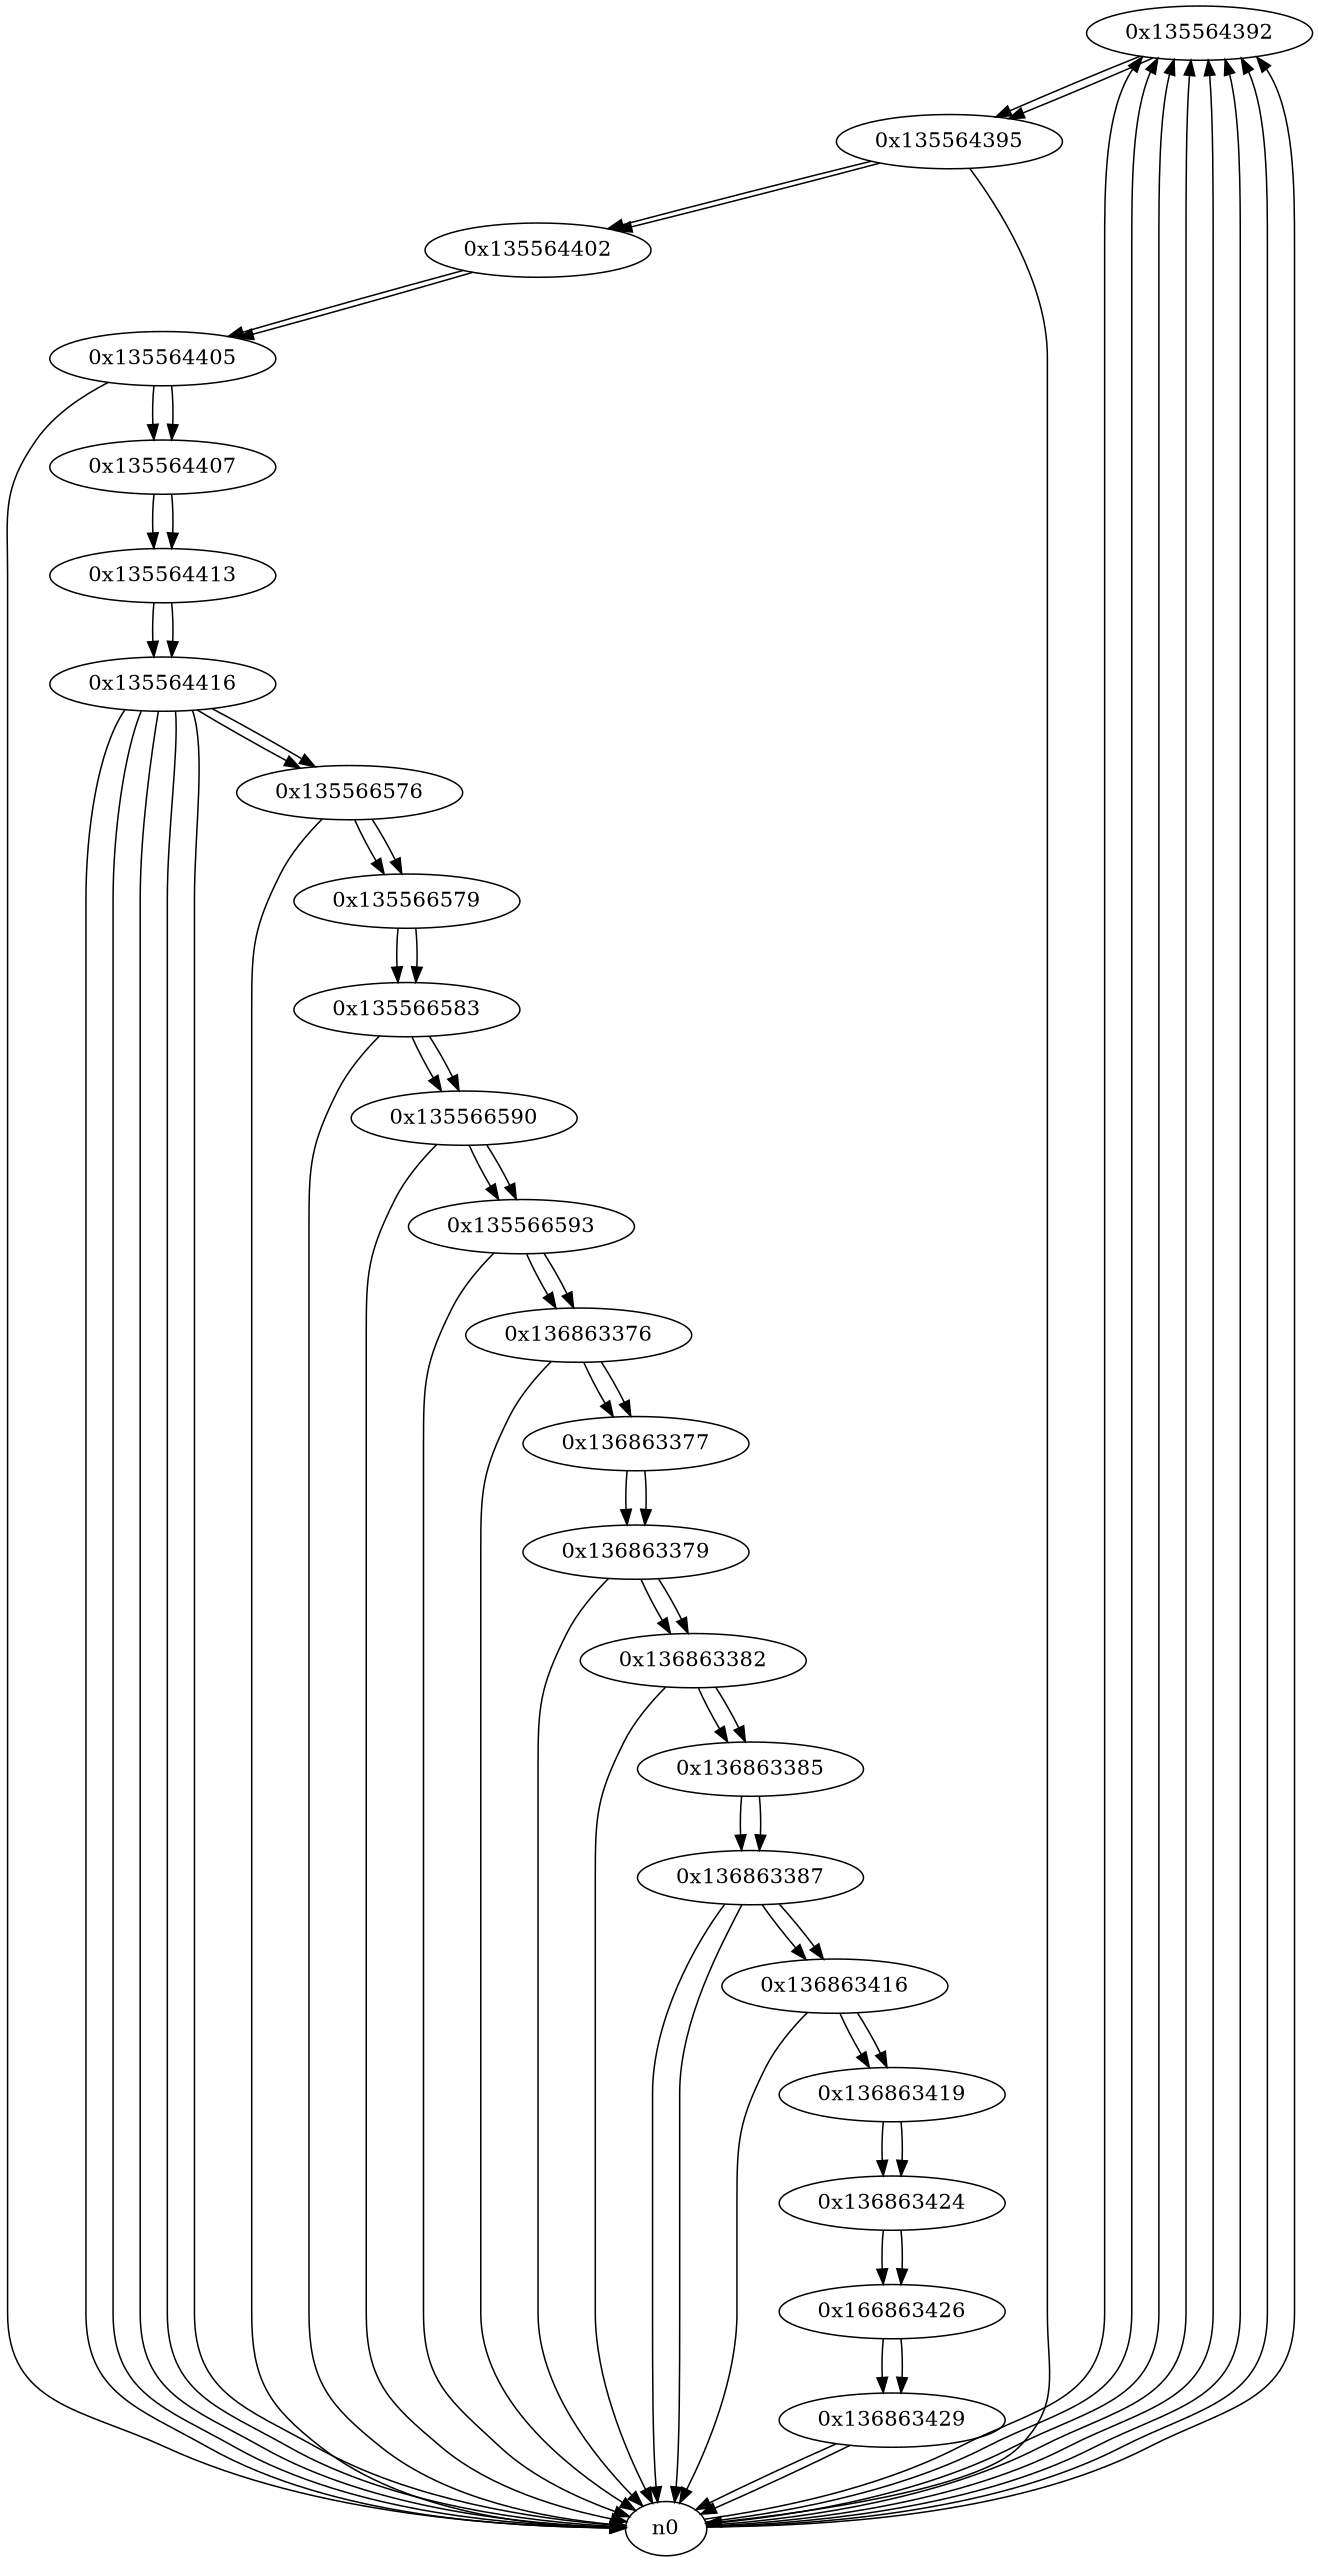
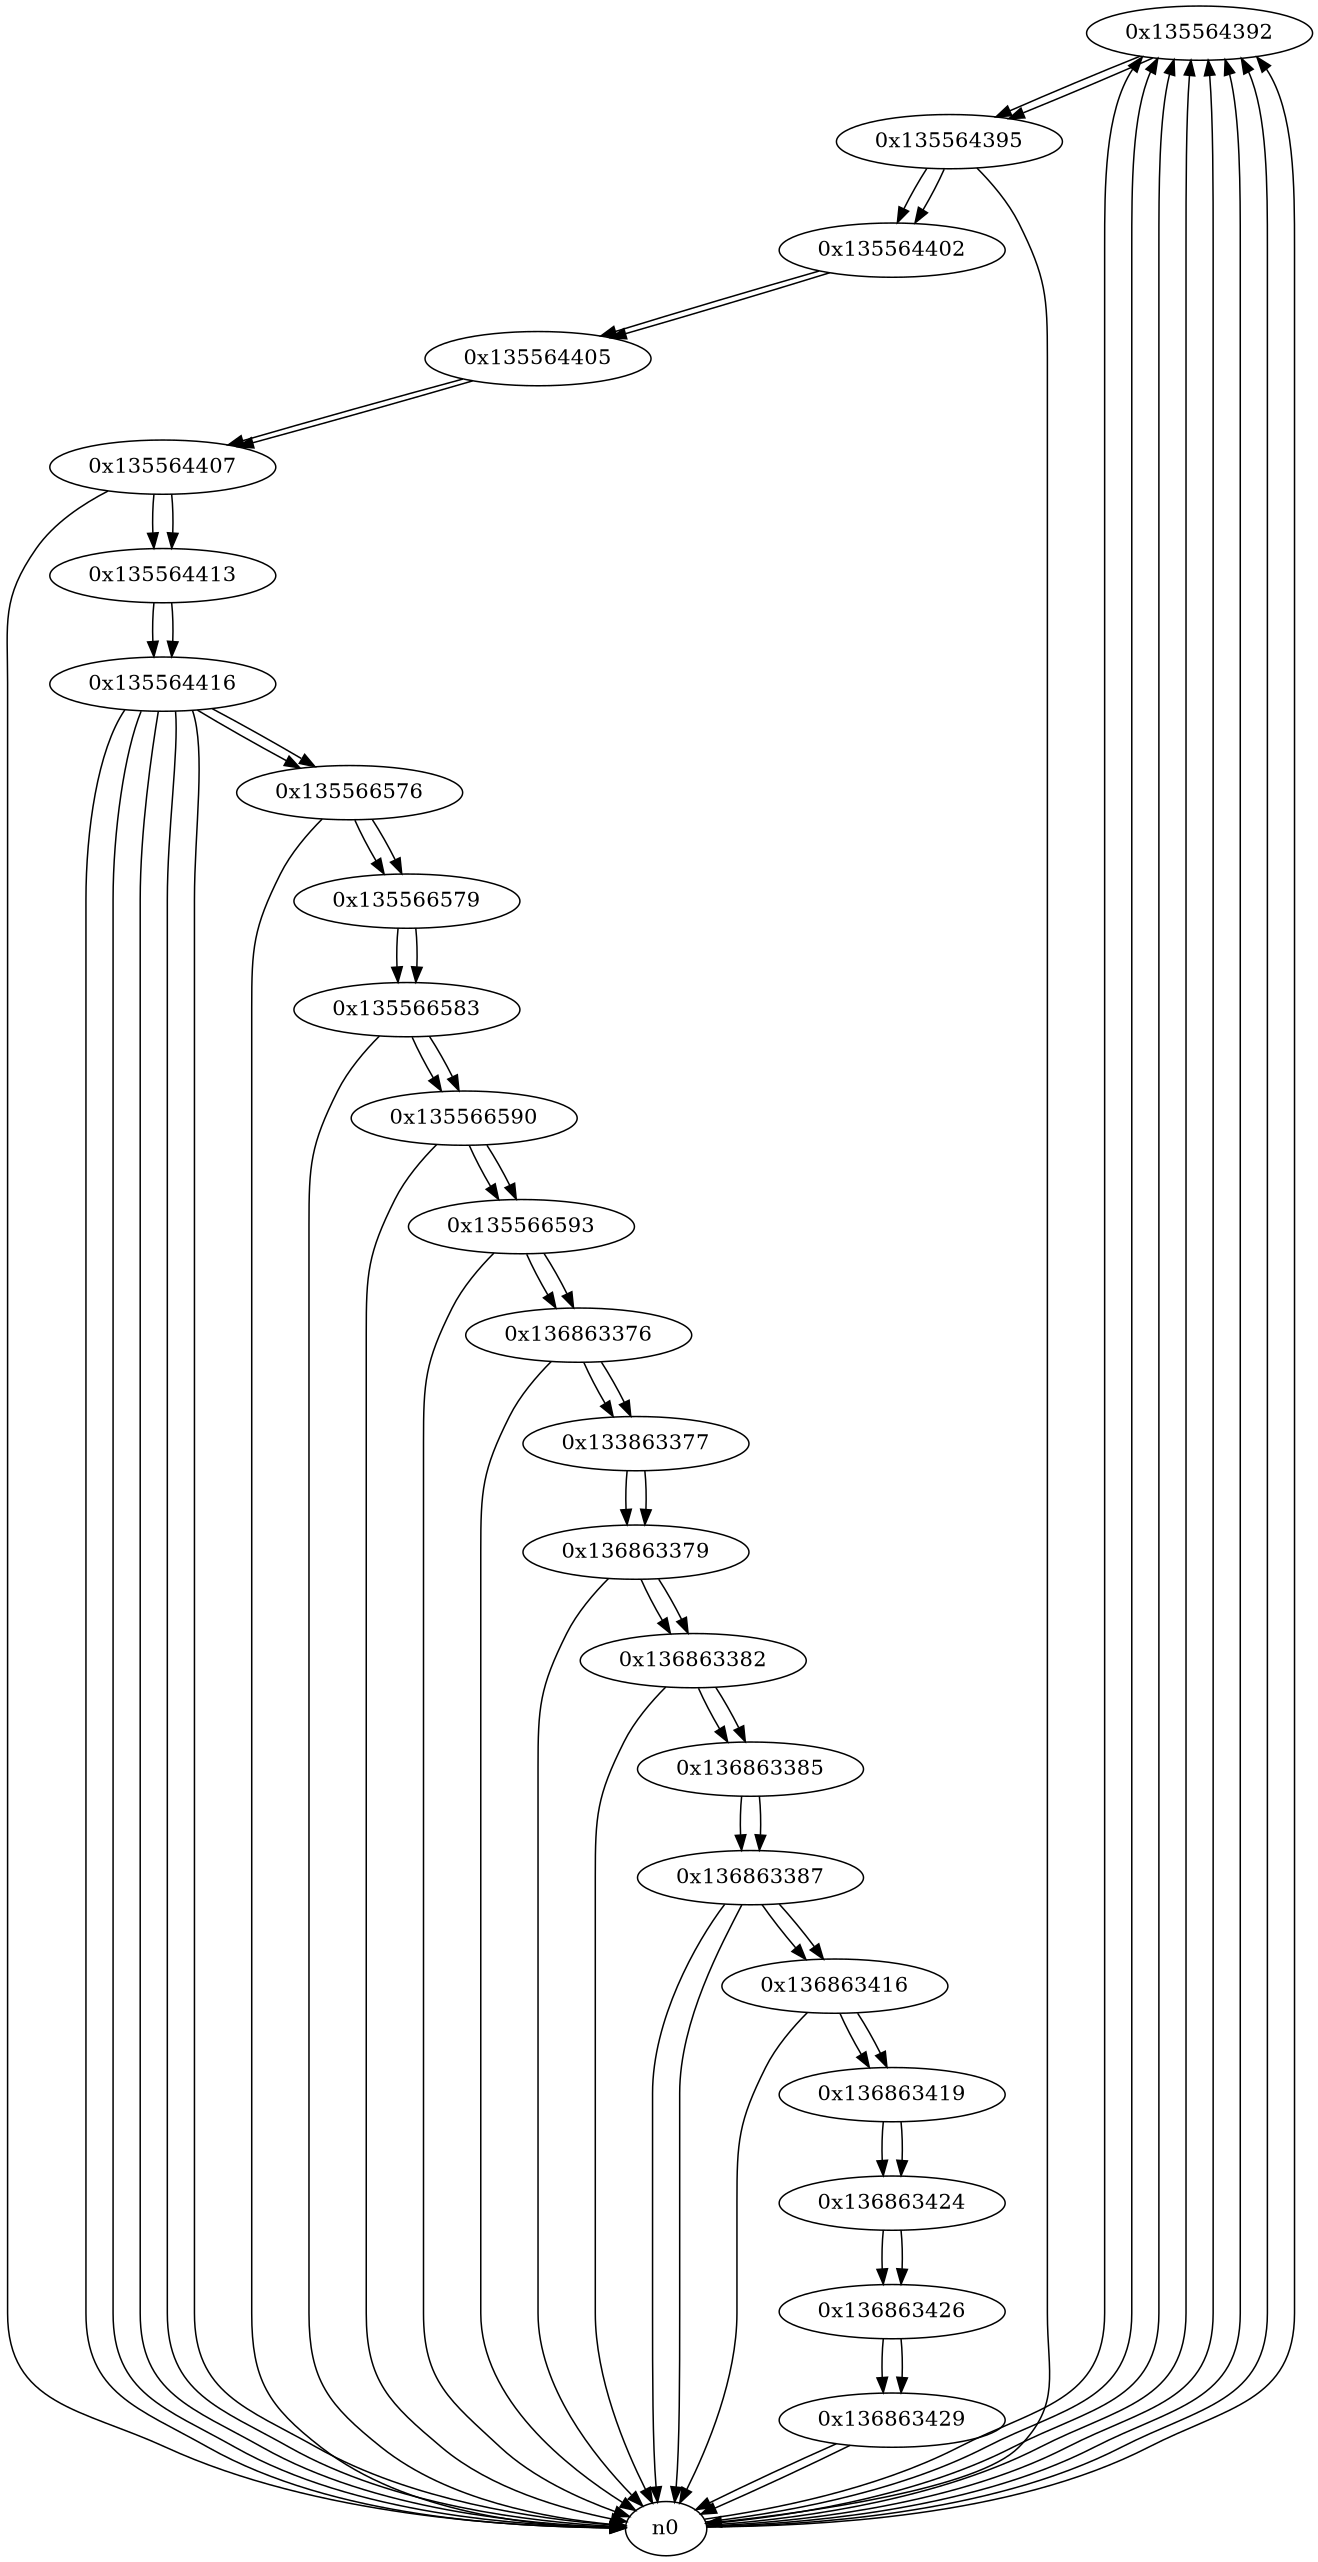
node "0x136863377": label "0x136863377" -> "0x133863377"
edge "0x135564405" -> "n0": now "0x135564407" -> "n0"
node "0x166863426": label "0x166863426" -> "0x136863426"
